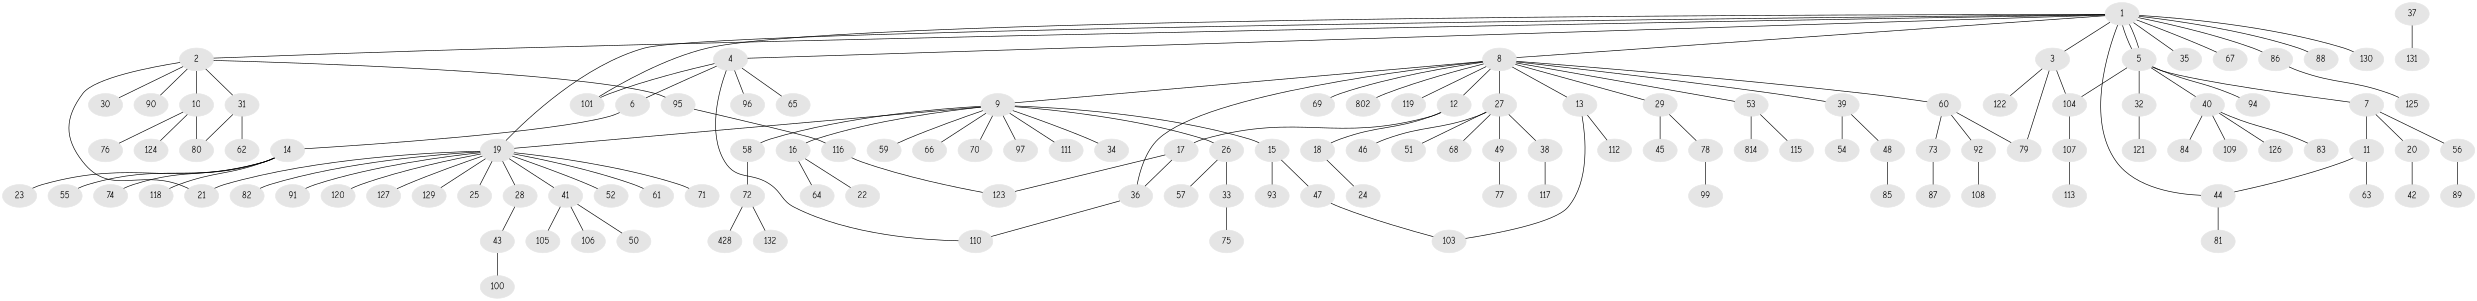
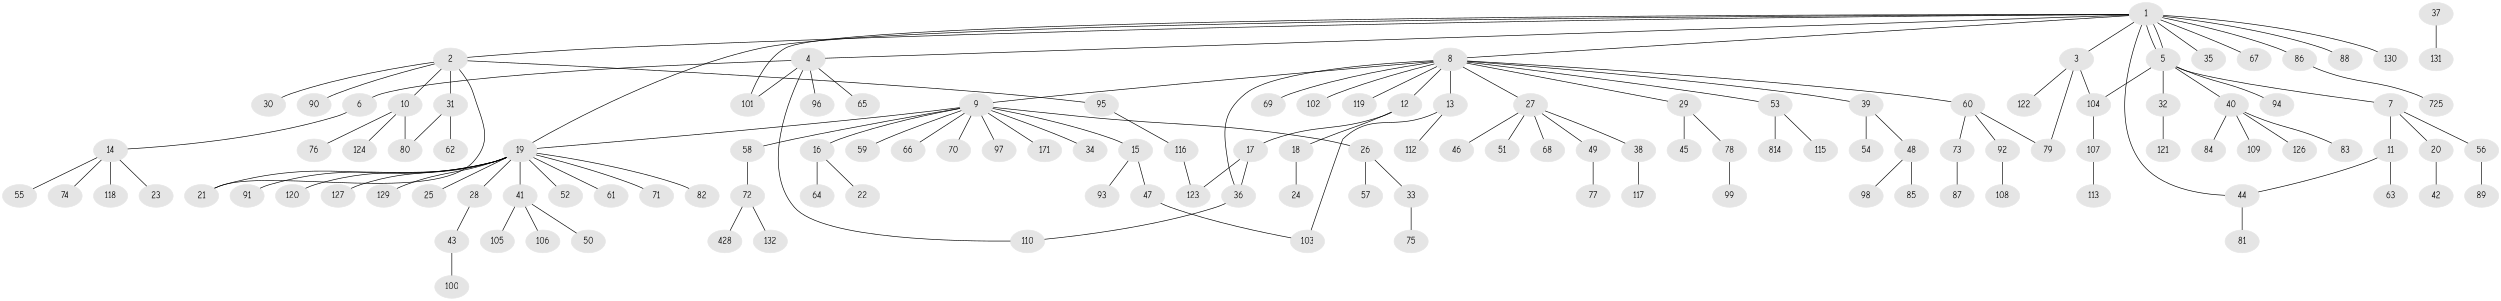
node "802": label "802" -> "102"
node "125": label "125" -> "725"
node "111": label "111" -> "171"
node "98": added
